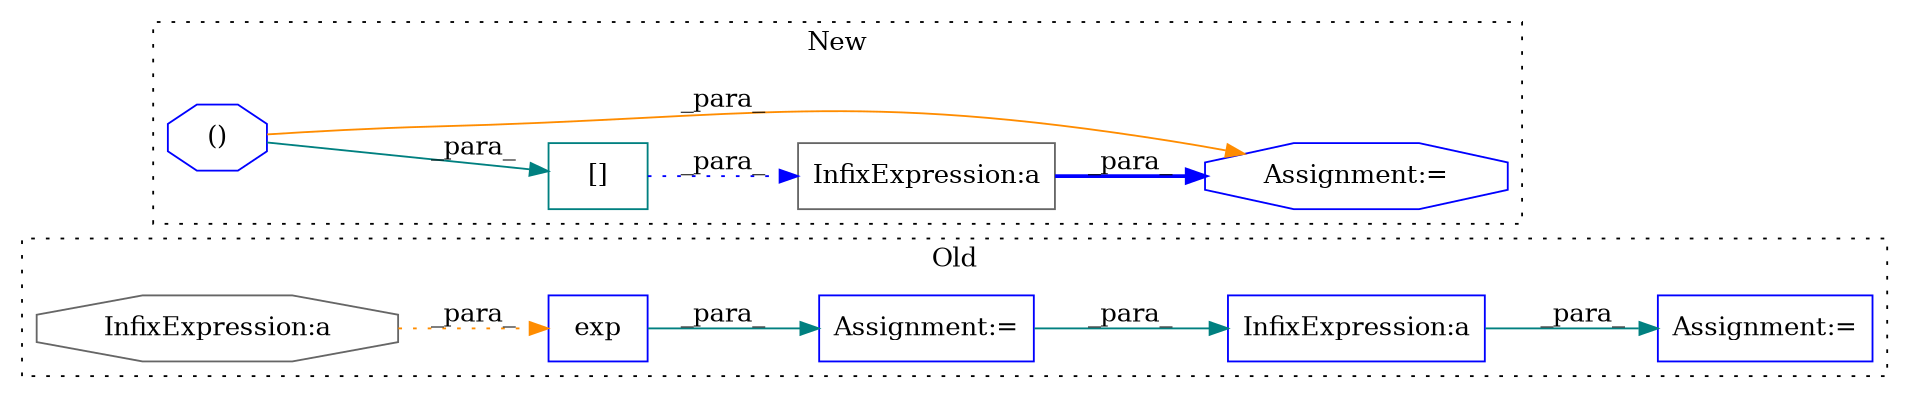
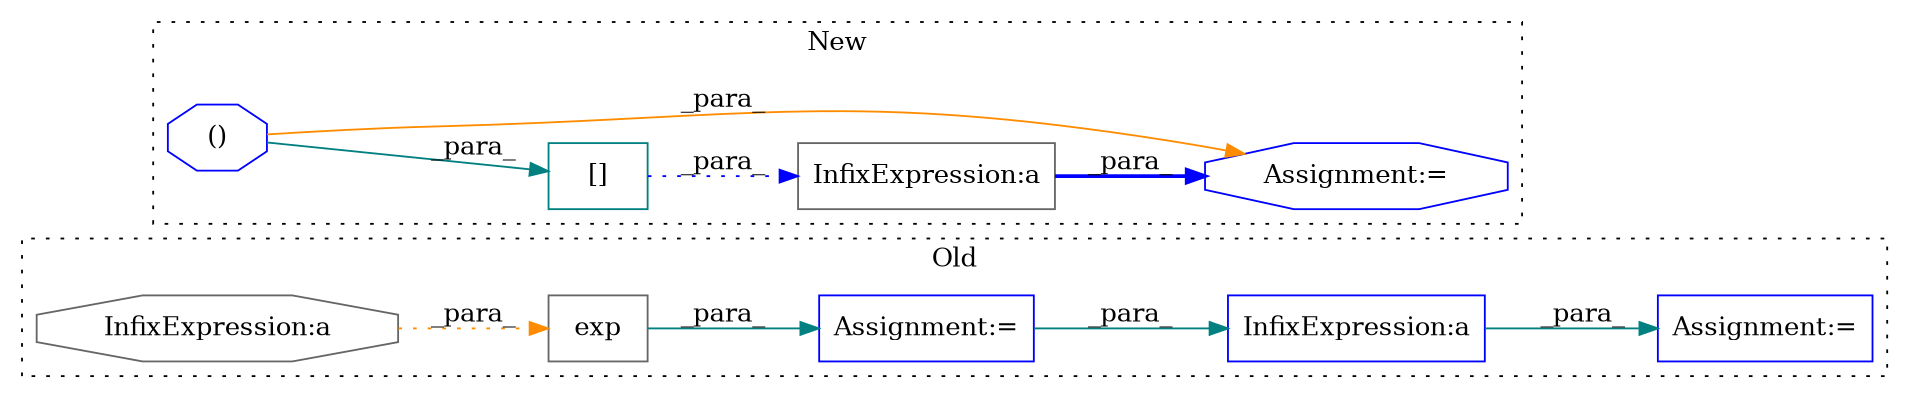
node "exp": color blue -> gray40
